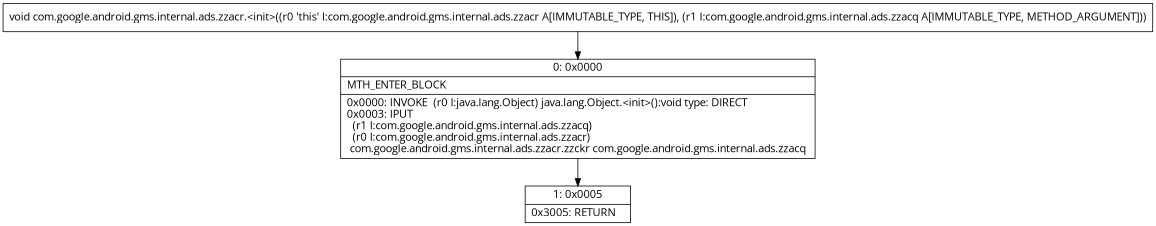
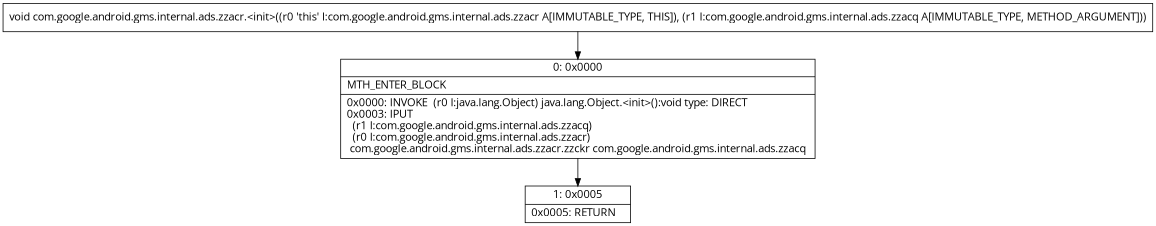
node "1: 0x0005": text "0x3005: RETURN" -> "0x0005: RETURN"
